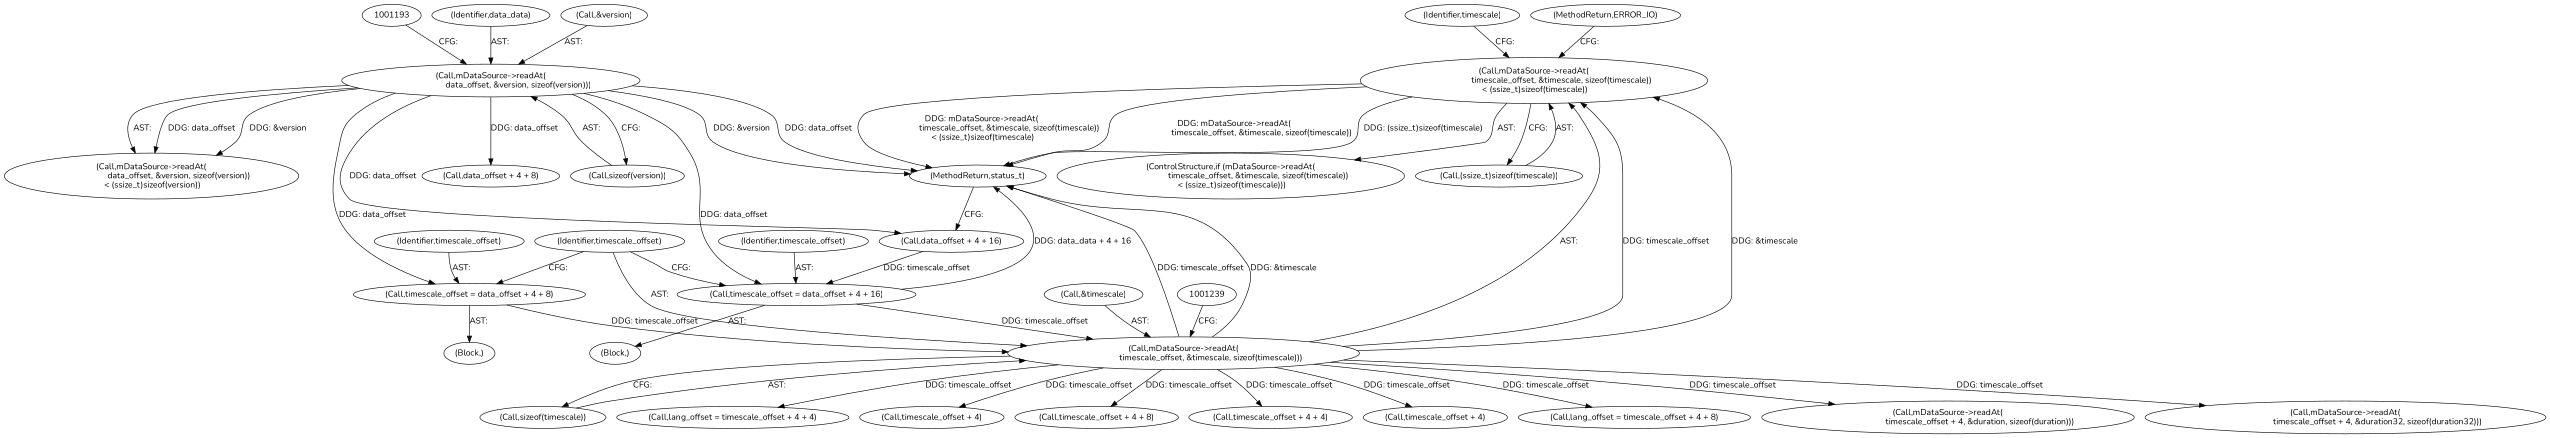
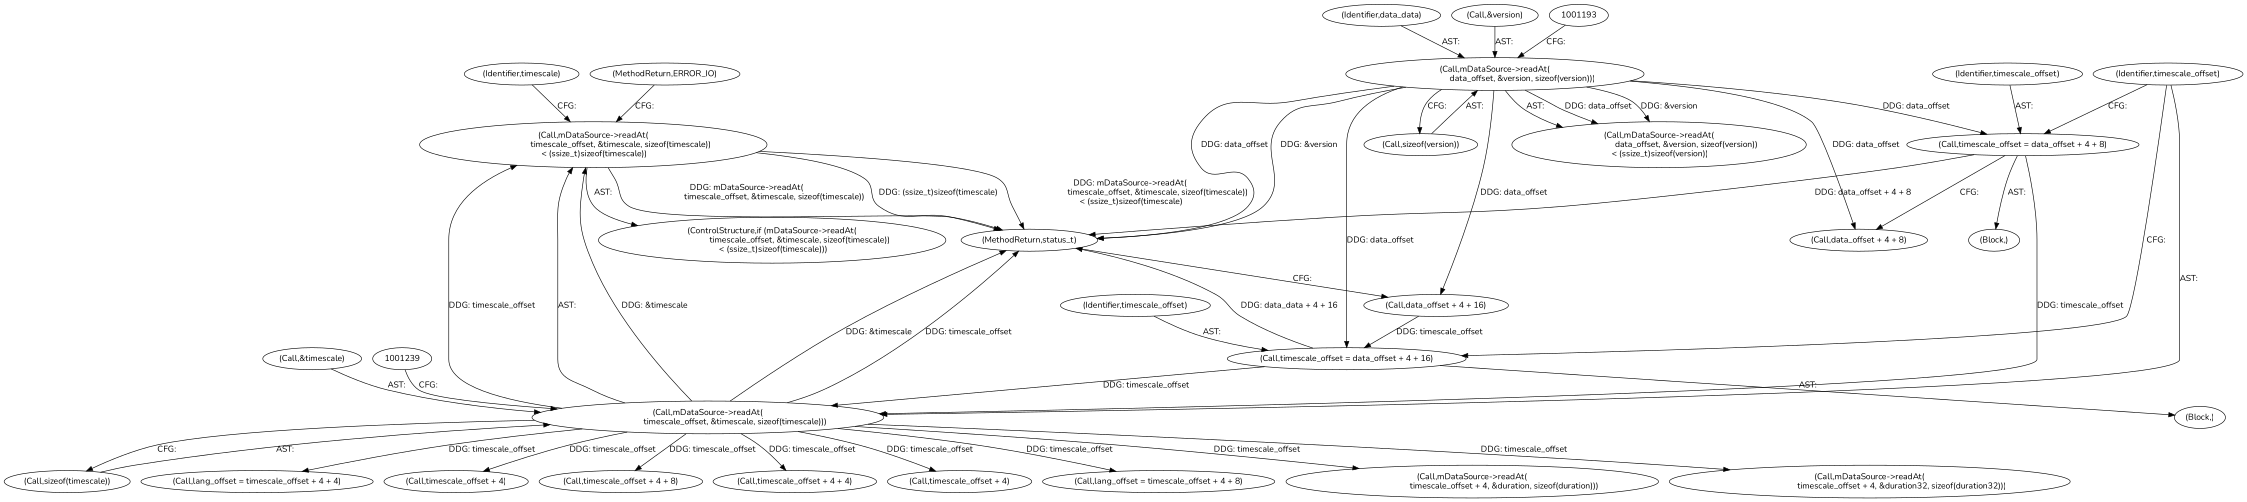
node "(Call,(ssize_t)sizeof(timescale))": removed
edge "(Call,timescale_offset = data_offset + 4 + 8)" -> "(Call,data_offset + 4 + 8)": added, label "CFG:"
edge "(Call,timescale_offset = data_offset + 4 + 8)" -> "(MethodReturn,status_t)": added, label "DDG: data_offset + 4 + 8"
